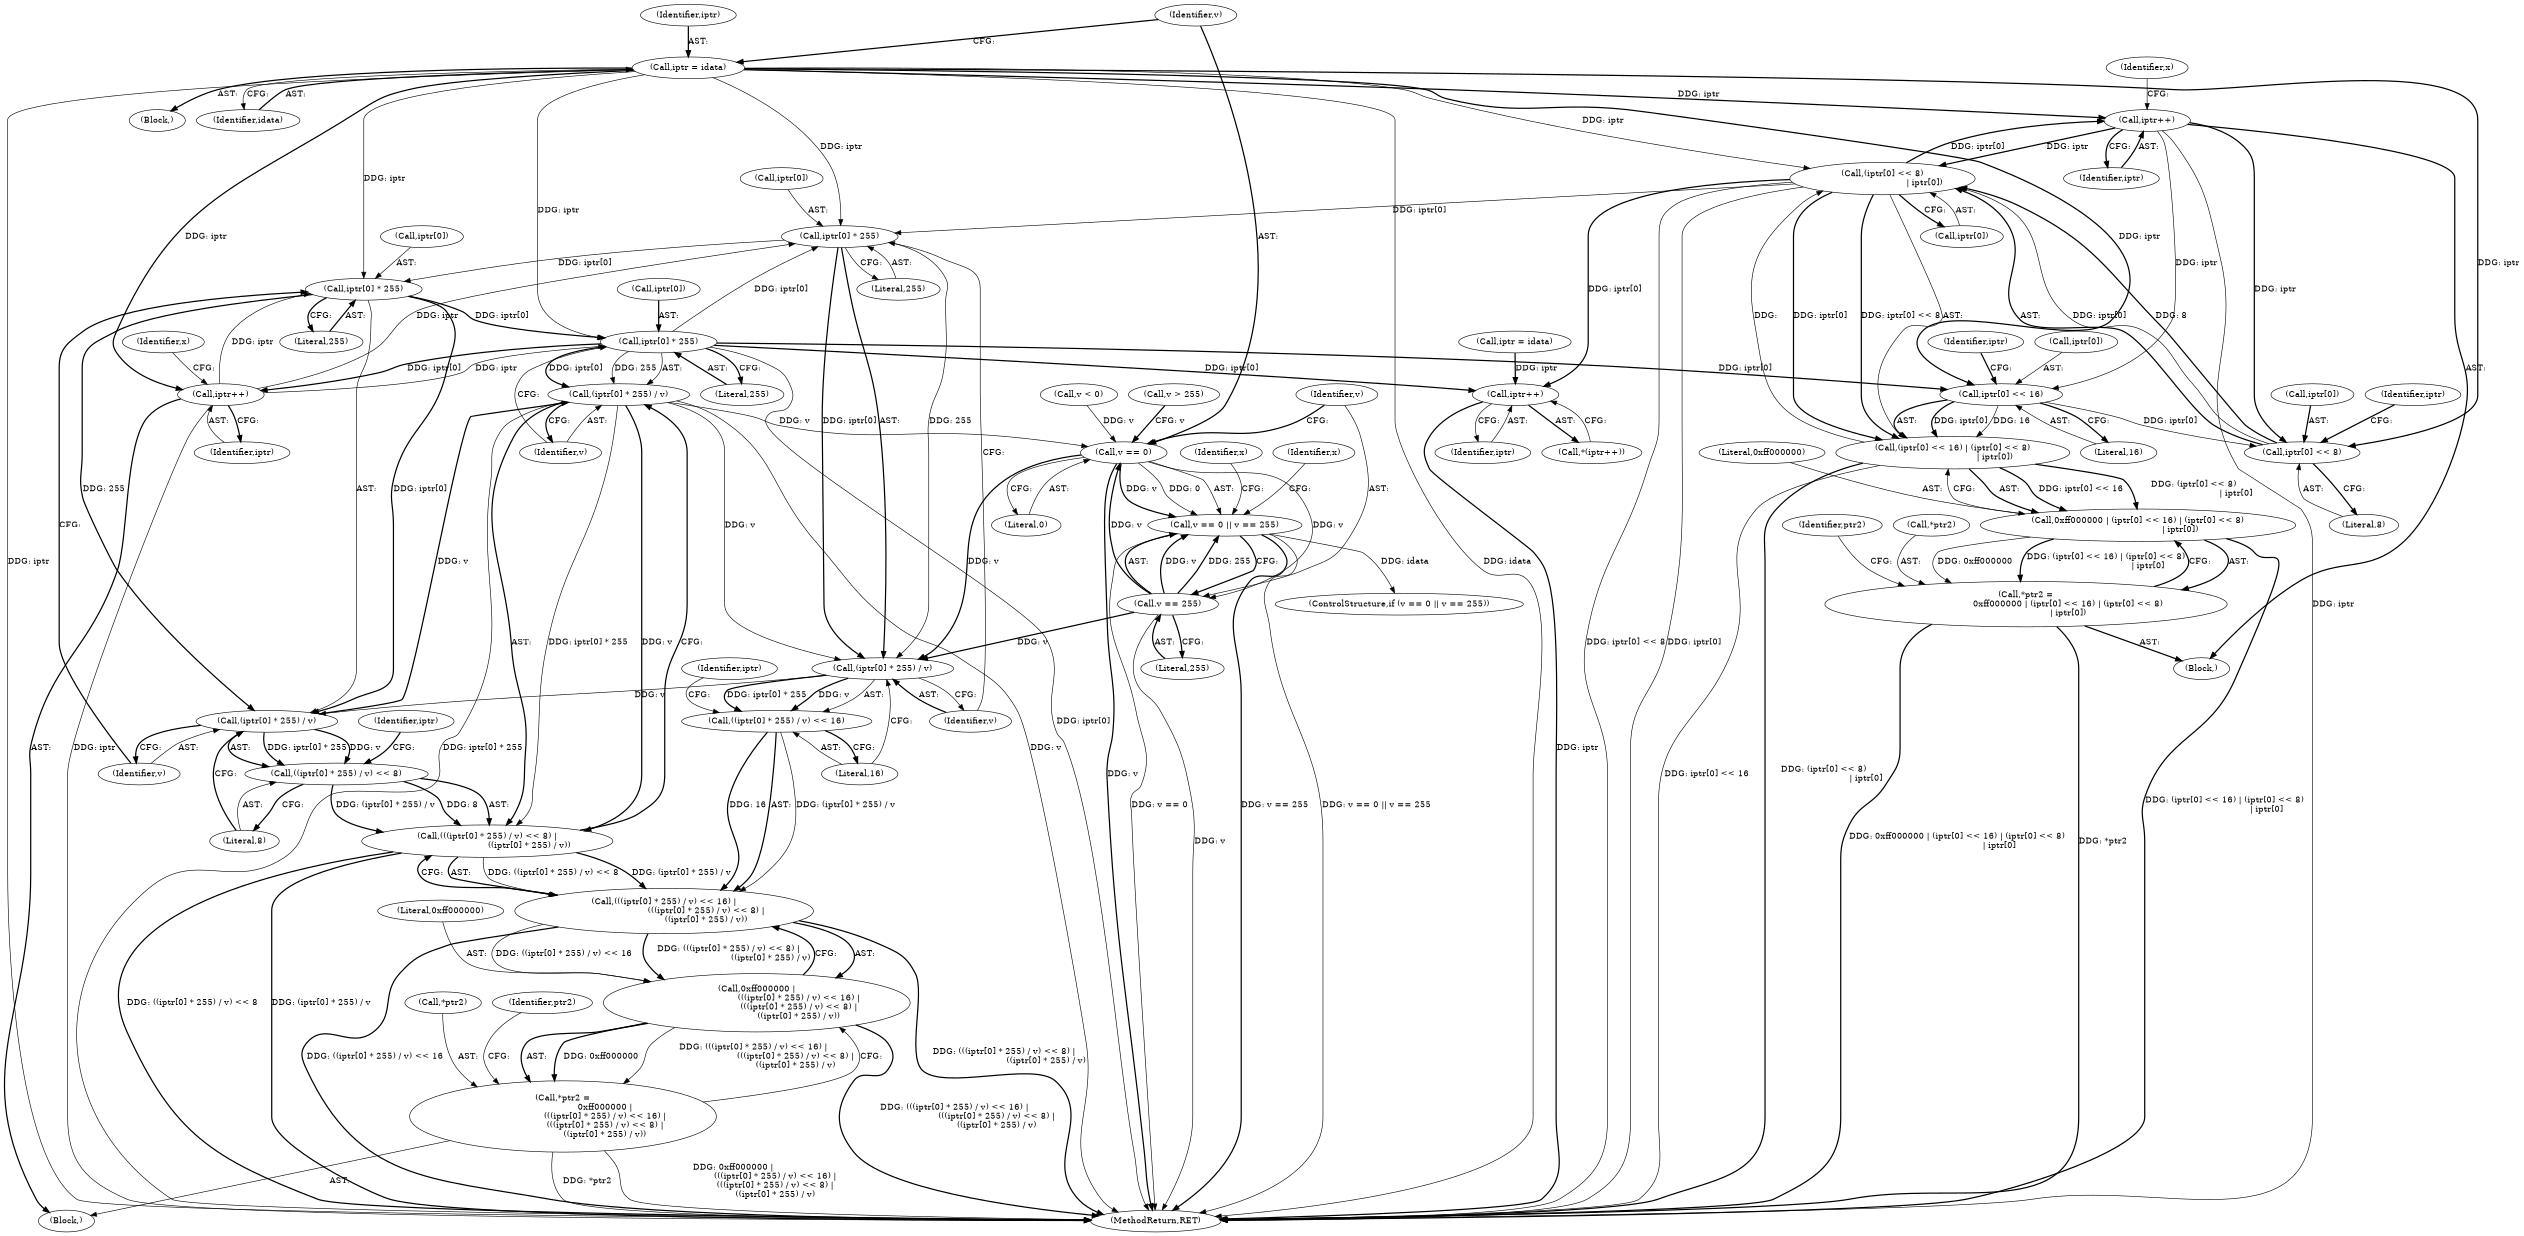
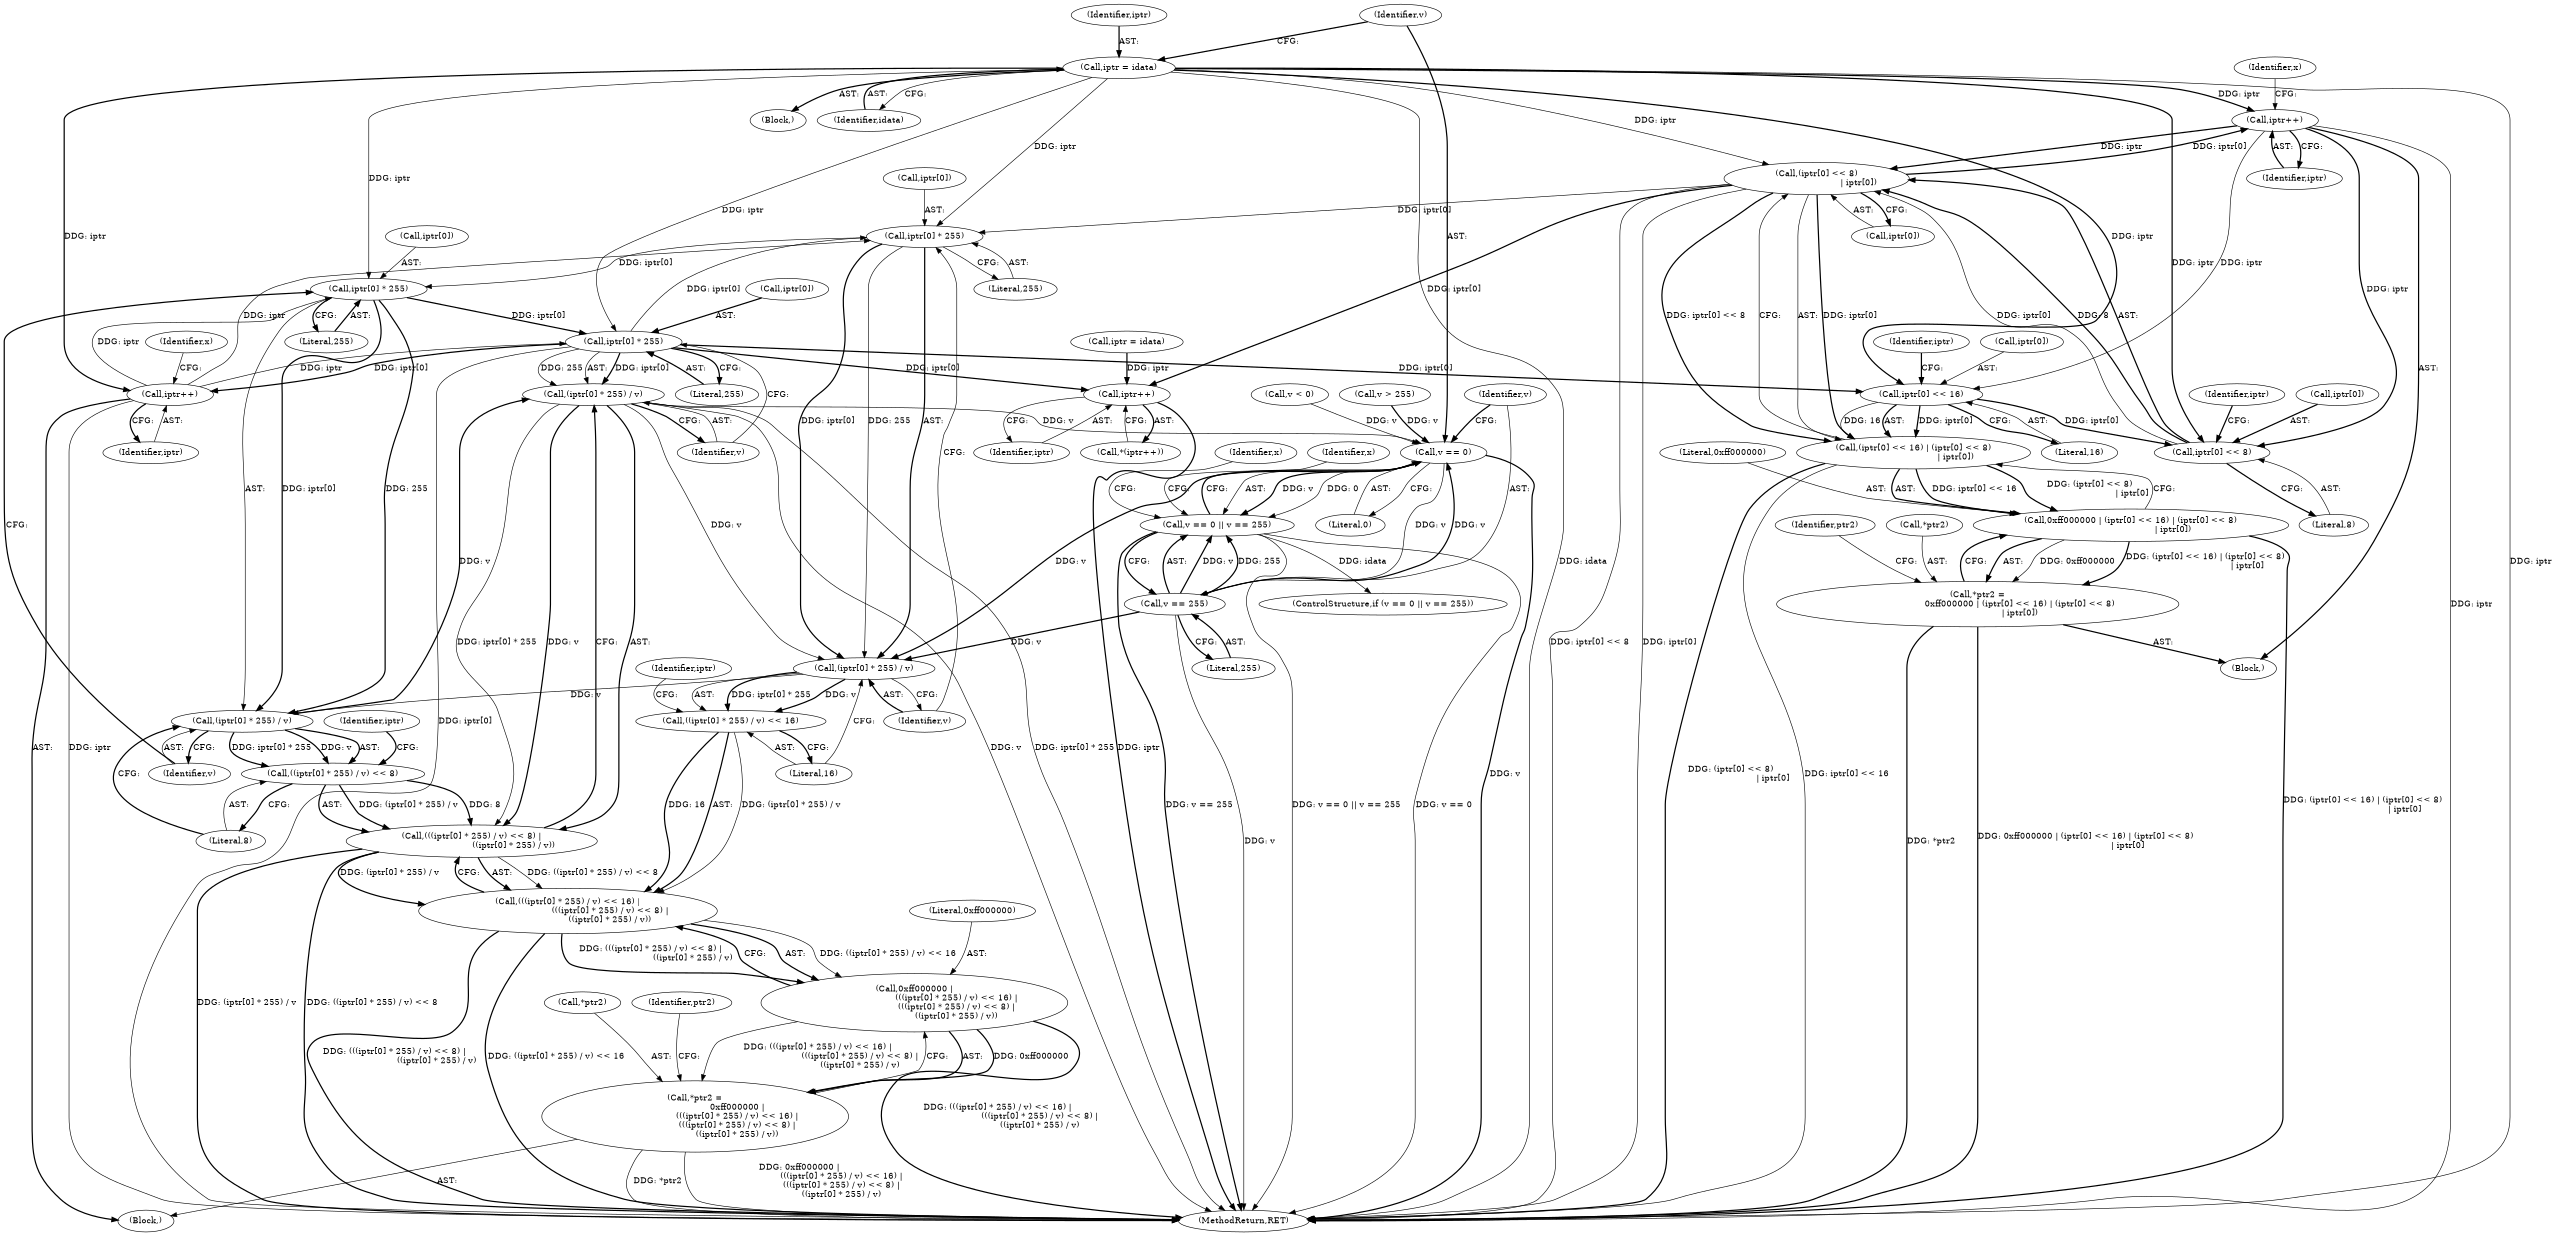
edge "(Call,(iptr[0] << 16) | (iptr[0] << 8) | iptr[0])" -> "(Call,(iptr[0] << 8) | iptr[0])": label "DDG: " -> "CFG: "
edge "(Call,v > 255)" -> "(Call,v == 0)": label "CFG: v" -> "DDG: v"
edge "(Call,iptr[0] << 16)" -> "(Call,iptr[0] << 8)": style solid -> bold
edge "(Call,v == 0 || v == 255)" -> "(Call,v == 0)": added, label "CFG:"
